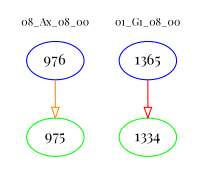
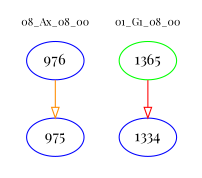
node "1365": color blue -> green
node "975": color green -> blue
node "1334": color green -> blue
